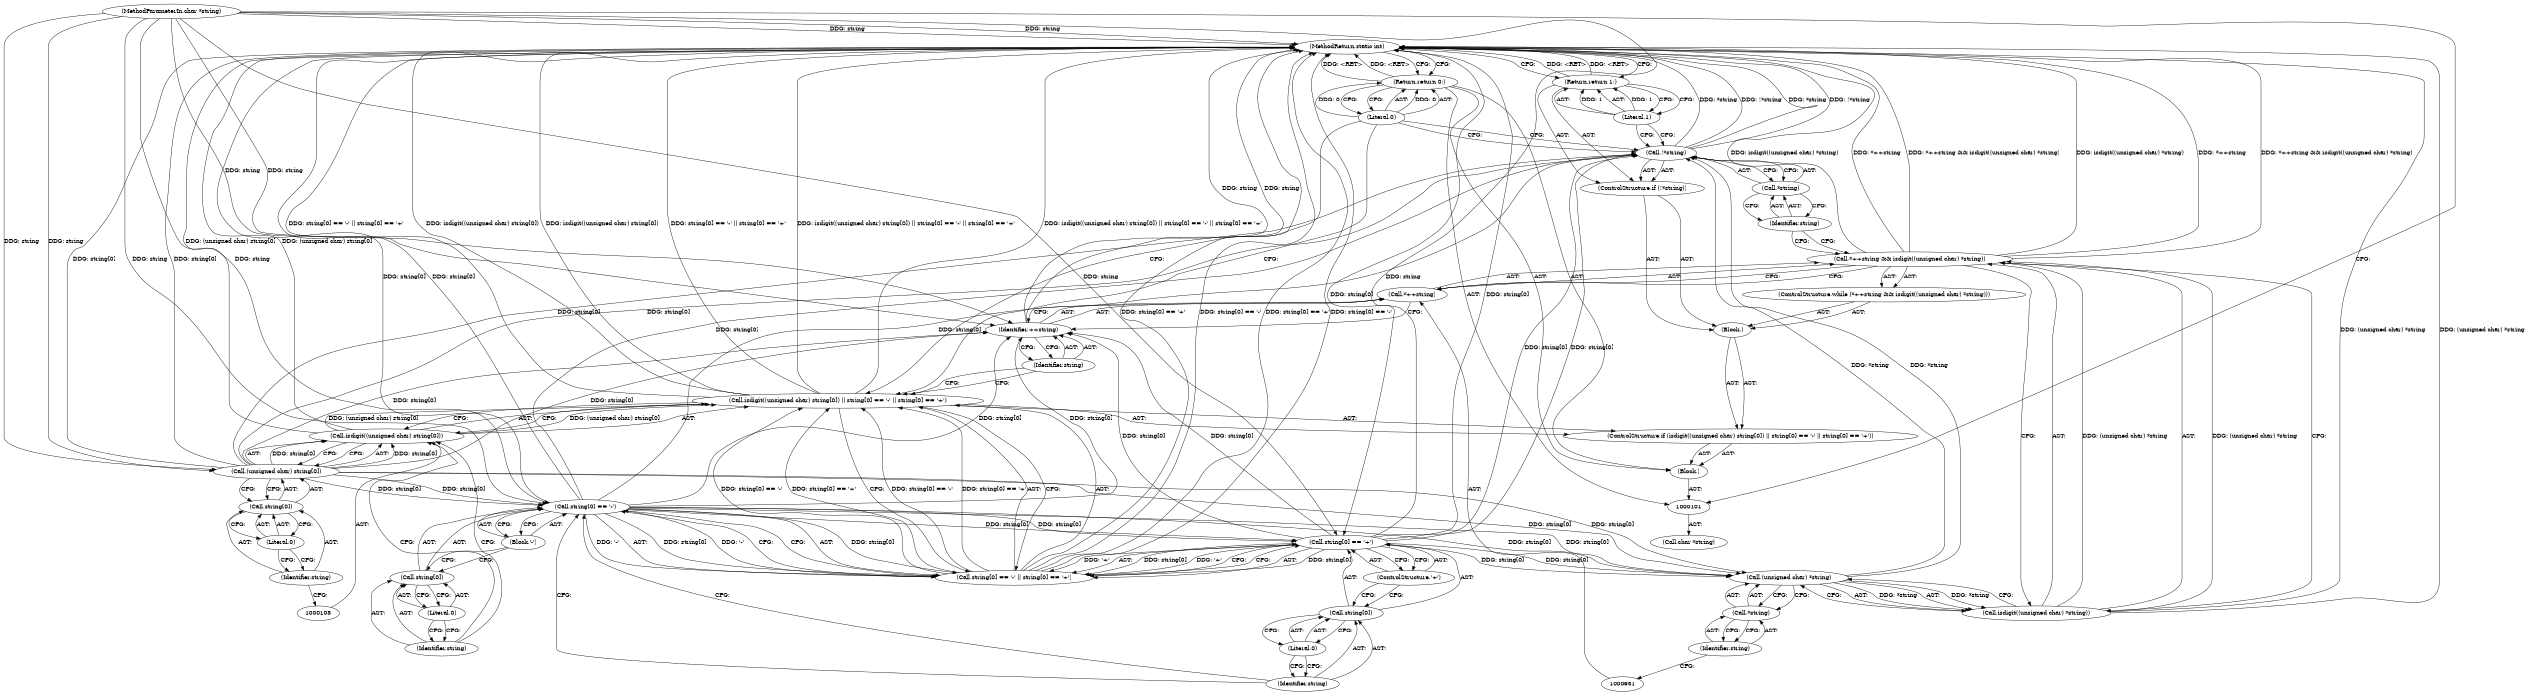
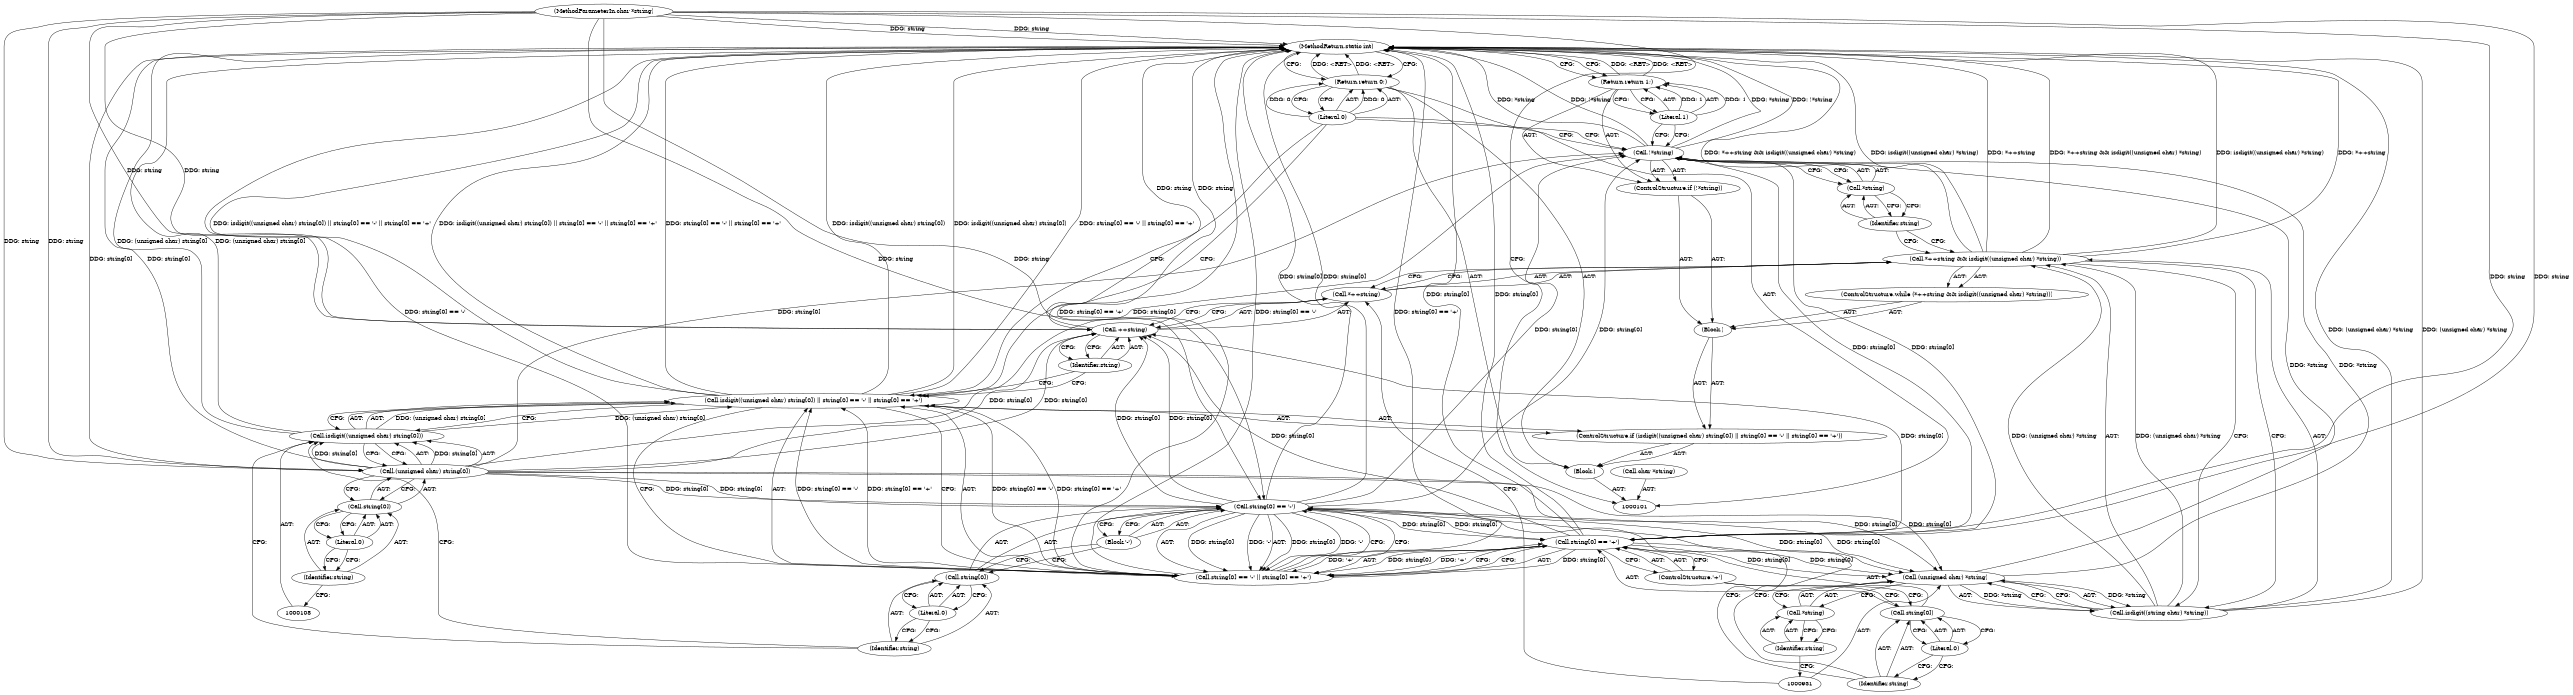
node "(Identifier,++string)": label "(Identifier,++string)" -> "(Call,++string)"
edge "1000931" -> "(Call,*++string)": label "AST: " -> "CFG: "
edge "1000101" -> "(Call,char *string)": reversed
node "(Call,isdigit((unsigned char) *string))": label "(Call,isdigit((unsigned char) *string))" -> "(Call,isdigit((string char) *string))"
edge "1000931" -> "(Call,(unsigned char) *string)": added, label "AST:"
